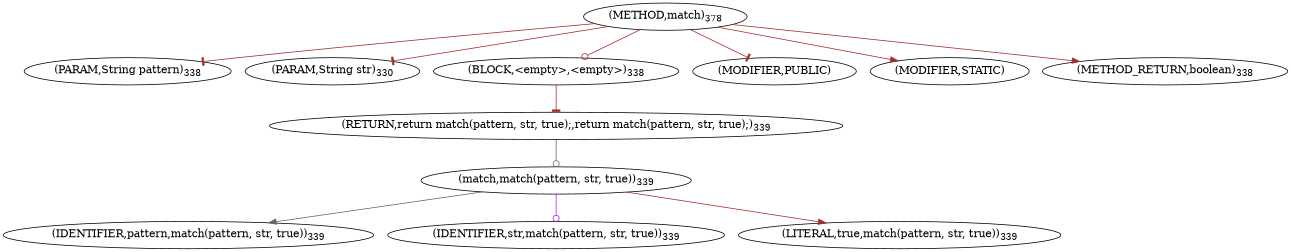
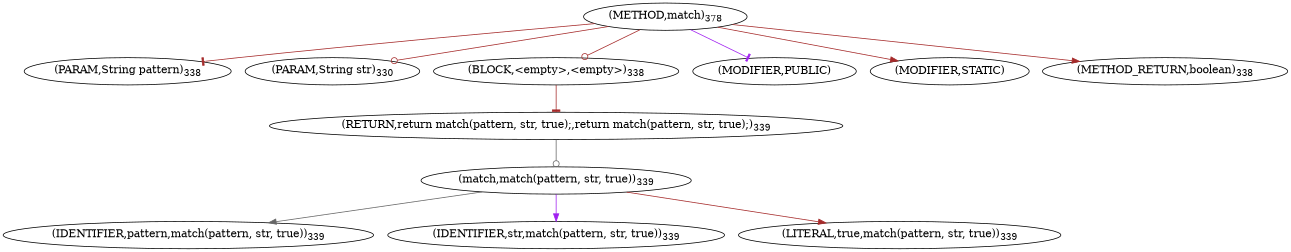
edge "(METHOD,match)" -> "(MODIFIER,PUBLIC)": color brown -> purple
edge "(METHOD,match)" -> "(PARAM,String str)": arrowhead tee -> odot
edge "(match,match(pattern, str, true))" -> "(IDENTIFIER,str,match(pattern, str, true))": arrowhead odot -> normal
